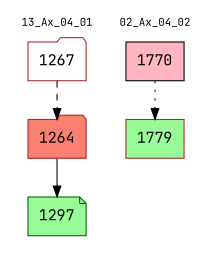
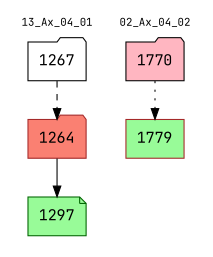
node "1267": color brown -> black
node "1770": shape box -> folder
